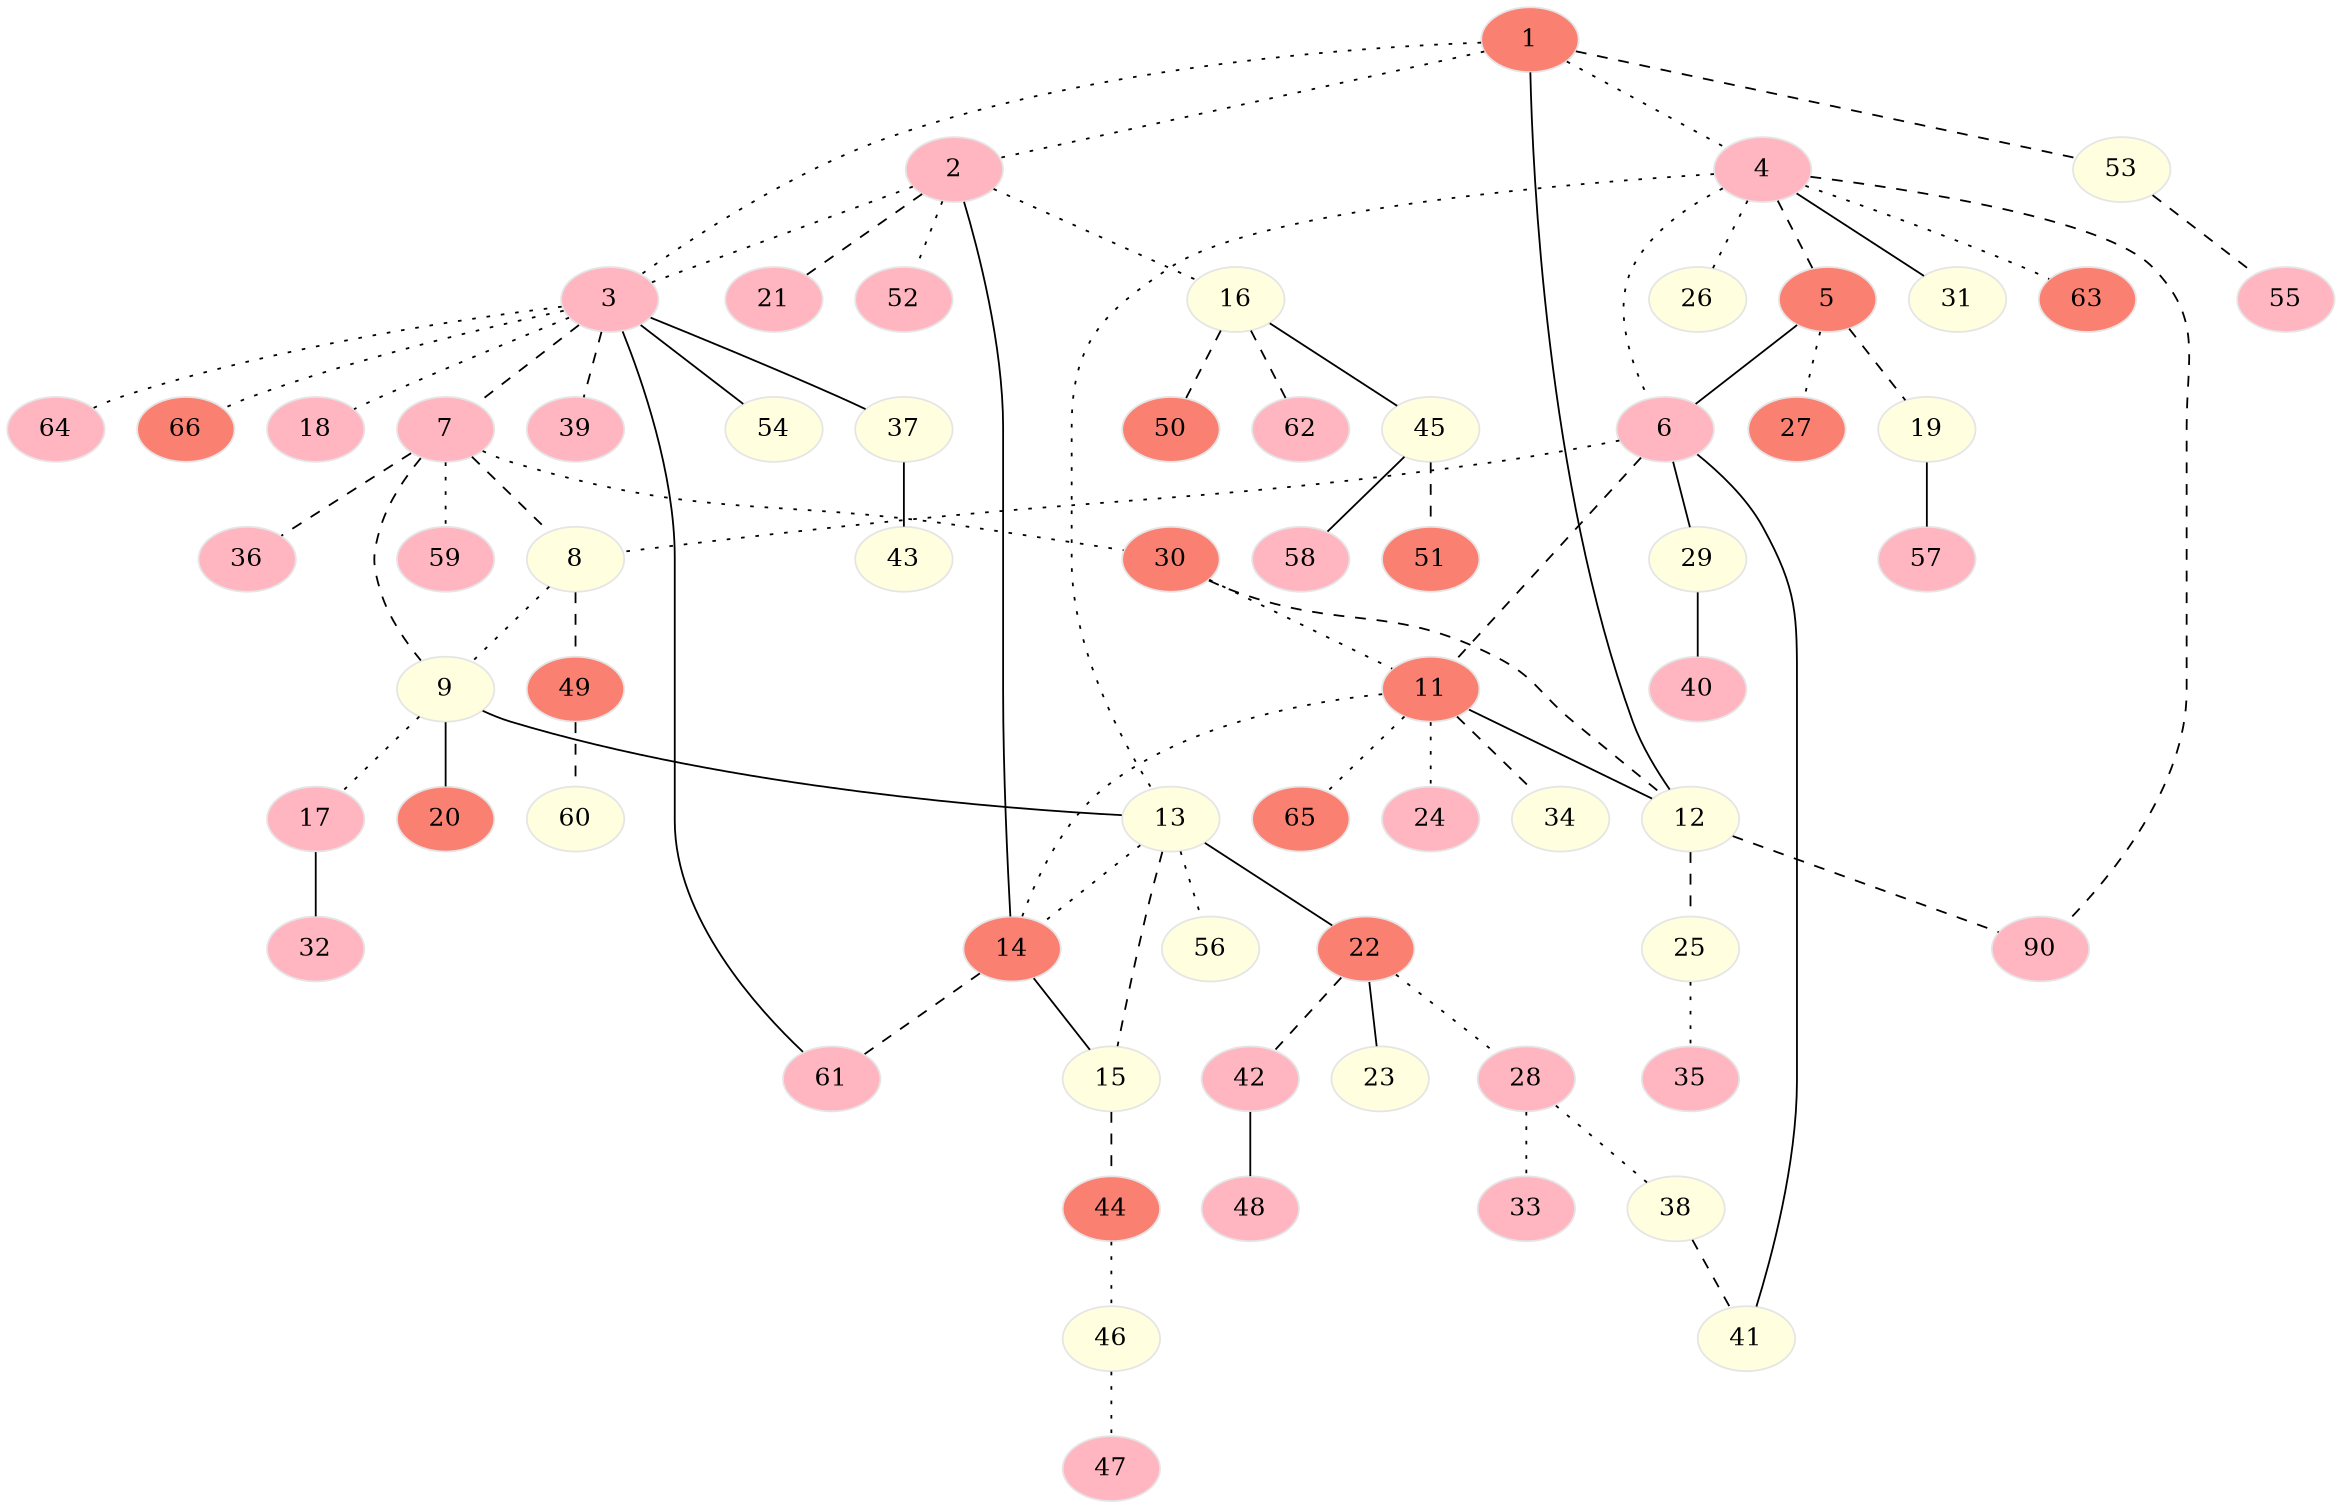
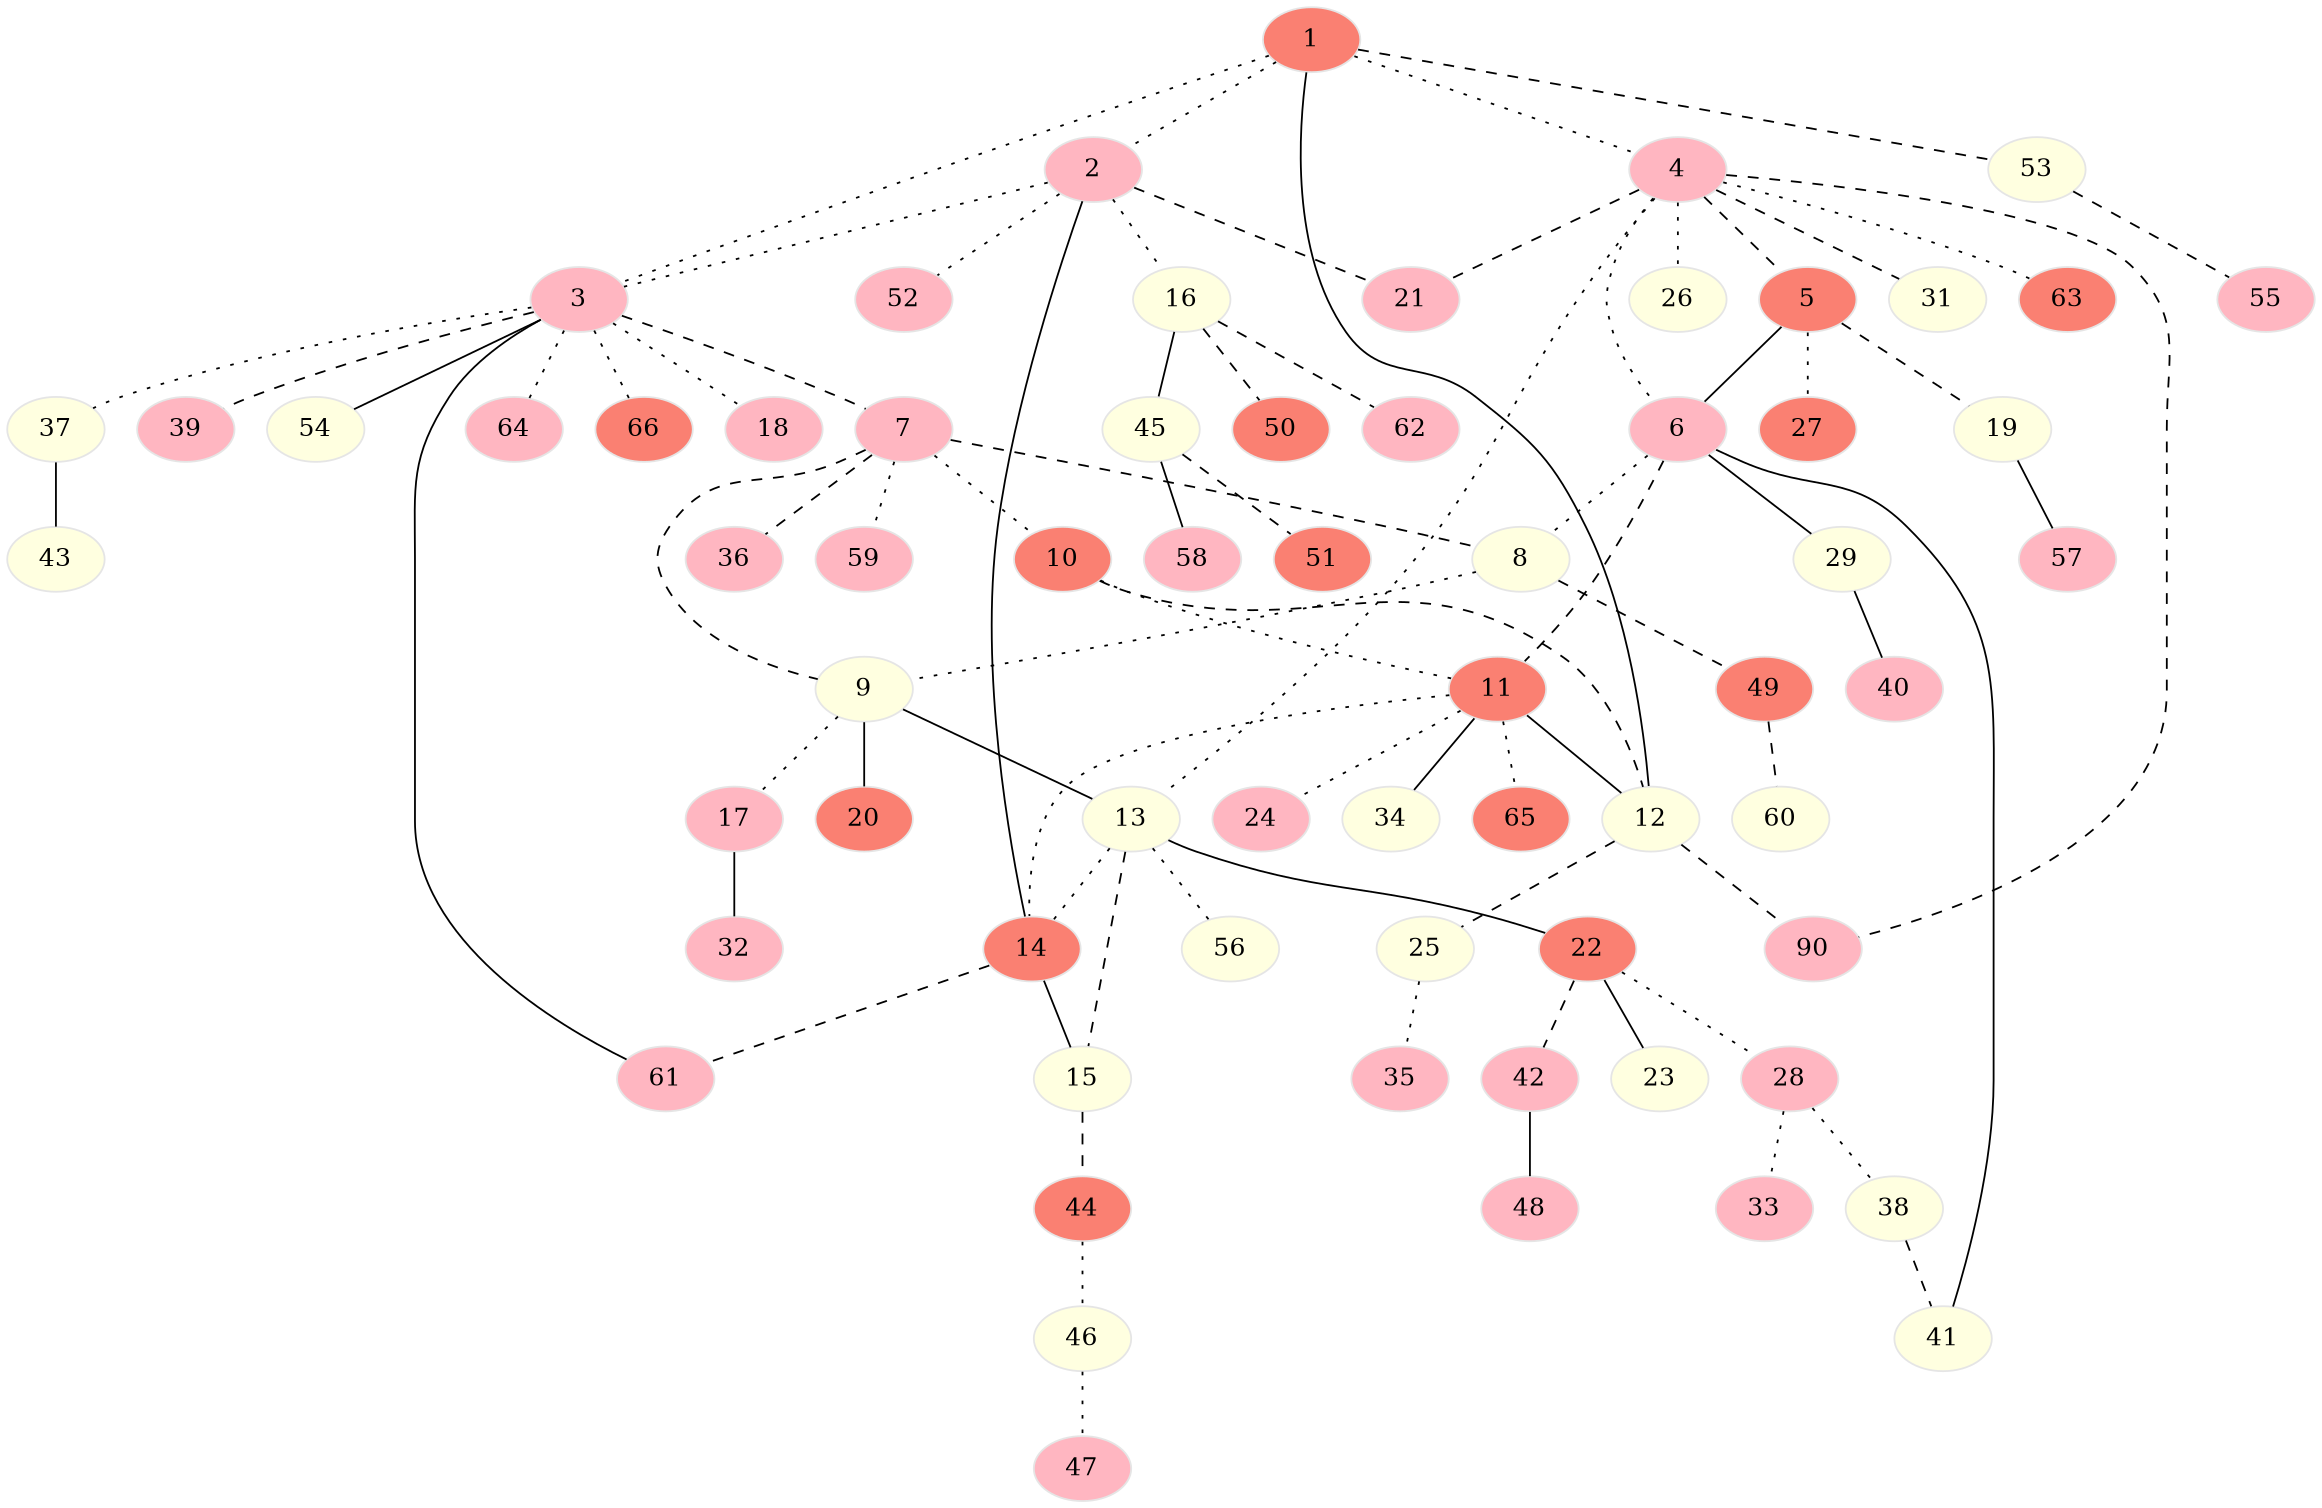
edge "4" -- "21": added
edge "4" -- "31": style solid -> dashed
edge "3" -- "37": style solid -> dotted
node "30": label "30" -> "10"
edge "11" -- "34": style dashed -> solid
